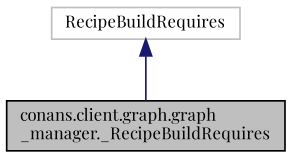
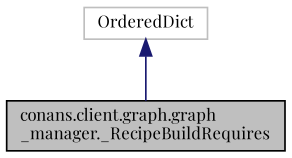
node "RecipeBuildRequires": label "RecipeBuildRequires" -> "OrderedDict"
